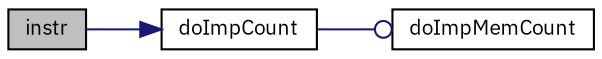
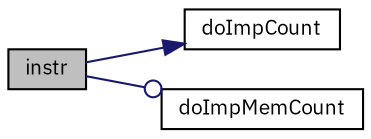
edge "doImpCount" -> "doImpMemCount": now "instr" -> "doImpMemCount"
